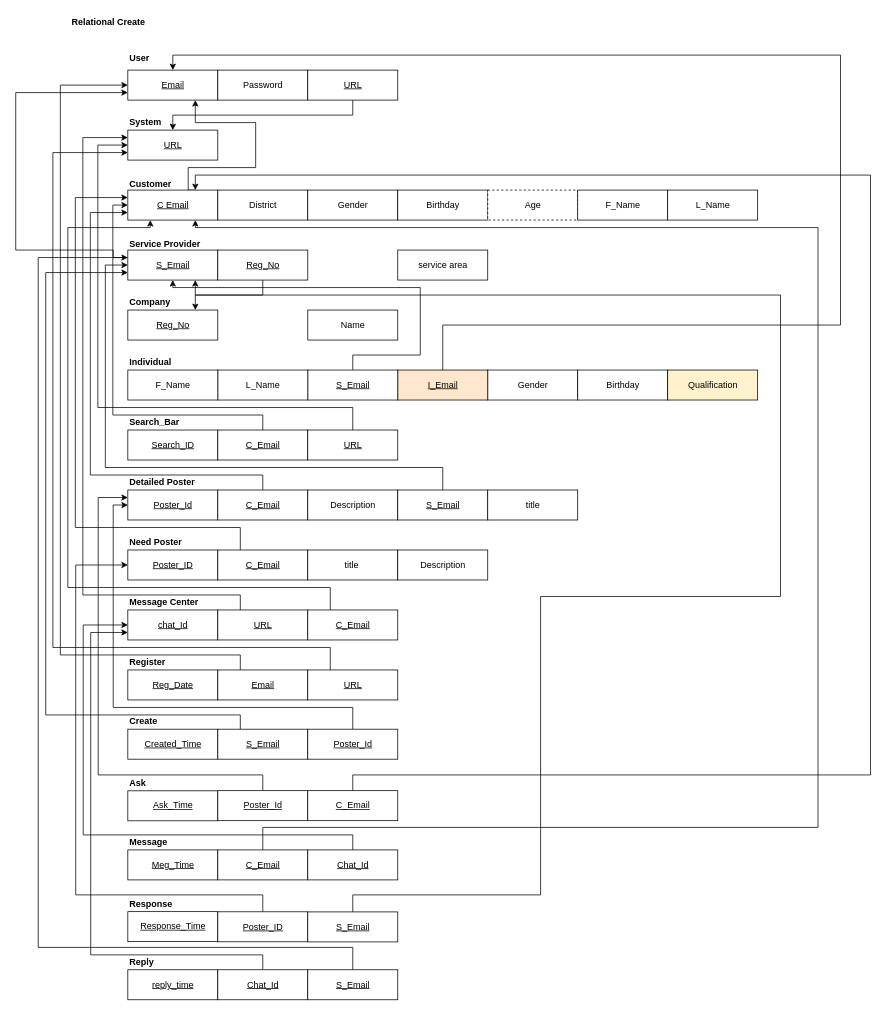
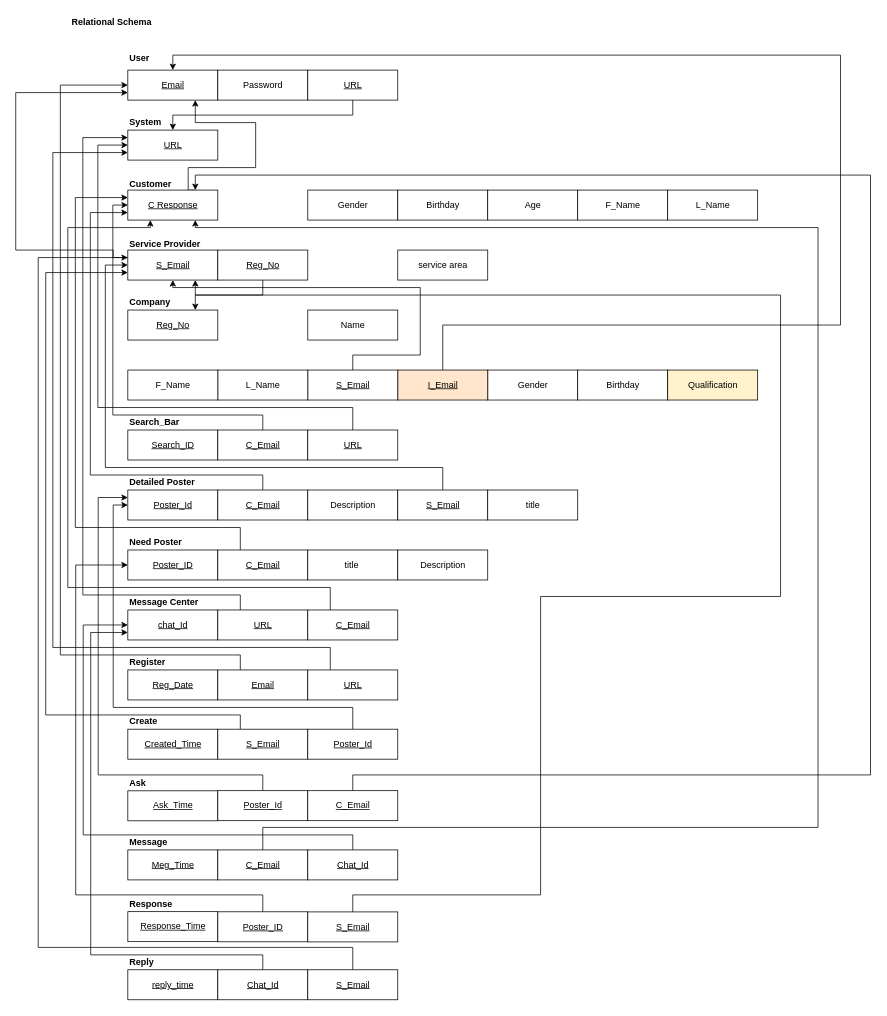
node "Relational Create": label "Relational Create" -> "Relational Schema"
node "C Email": label "C Email" -> "C Response"
node "District": removed
node "Age": style dashed -> solid
node "Individual": removed
